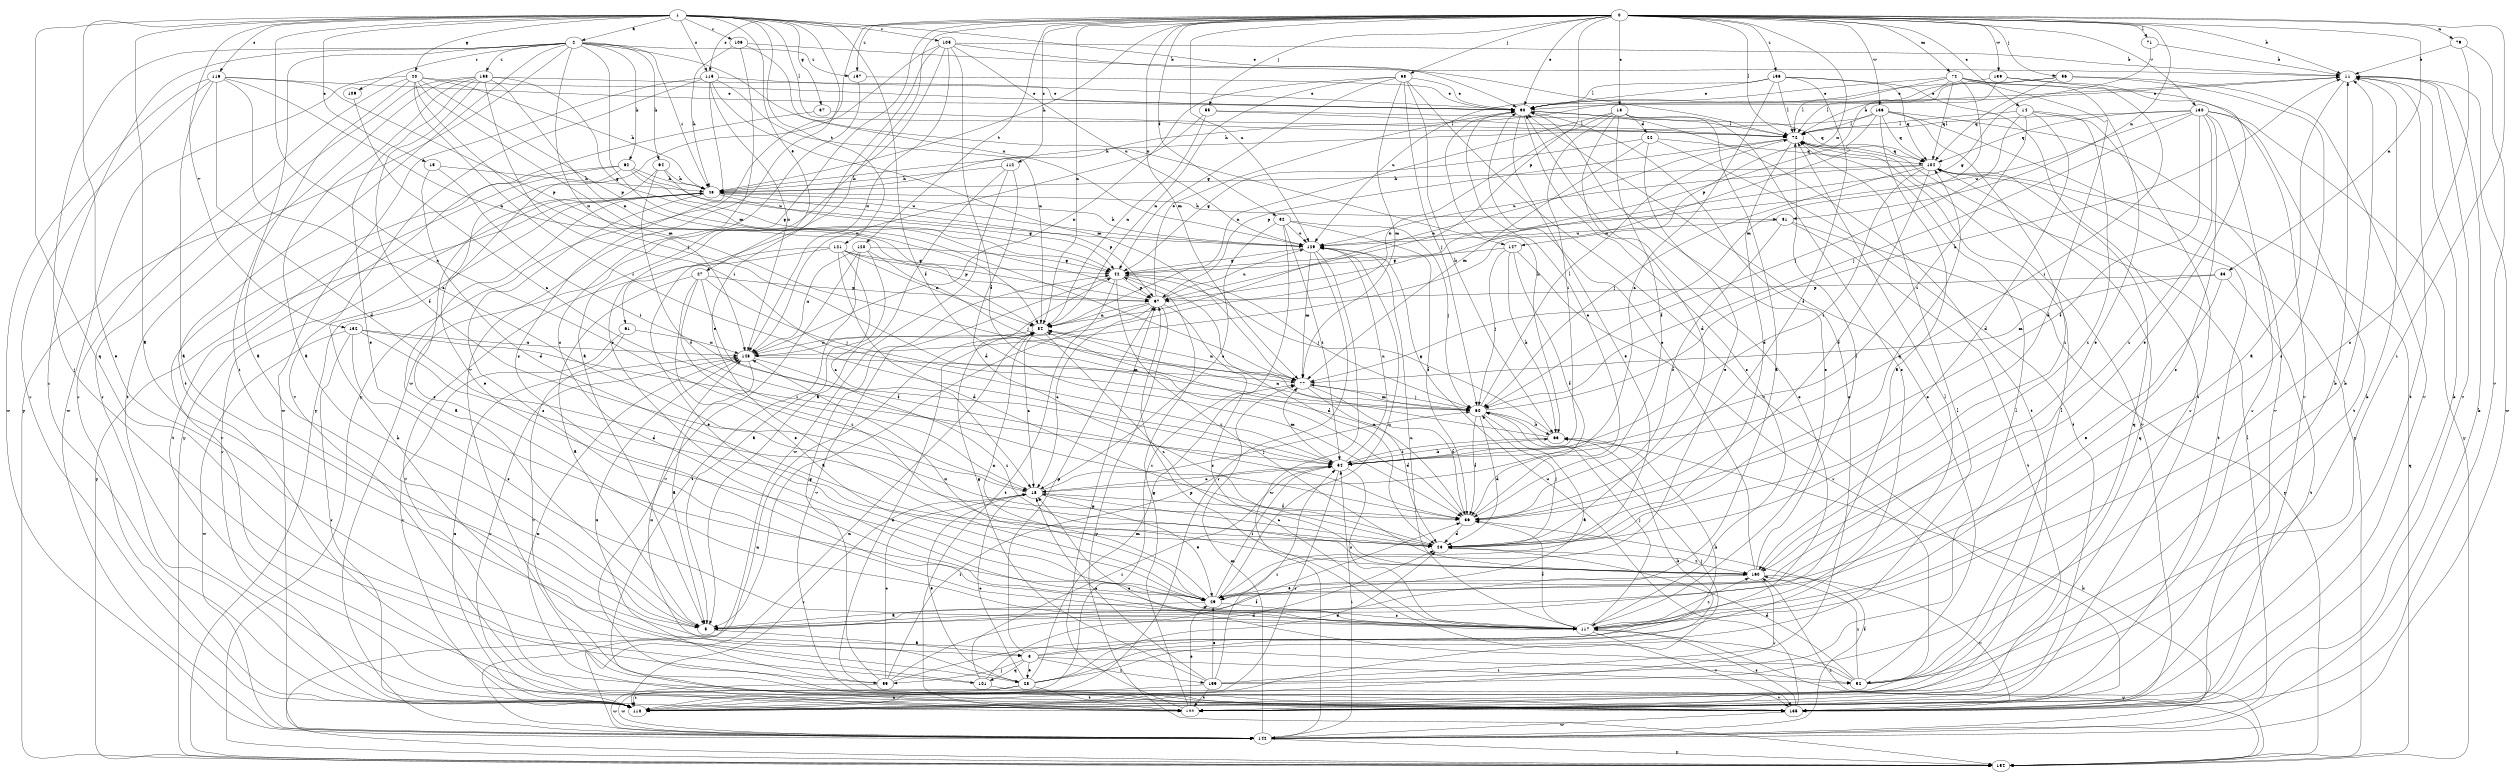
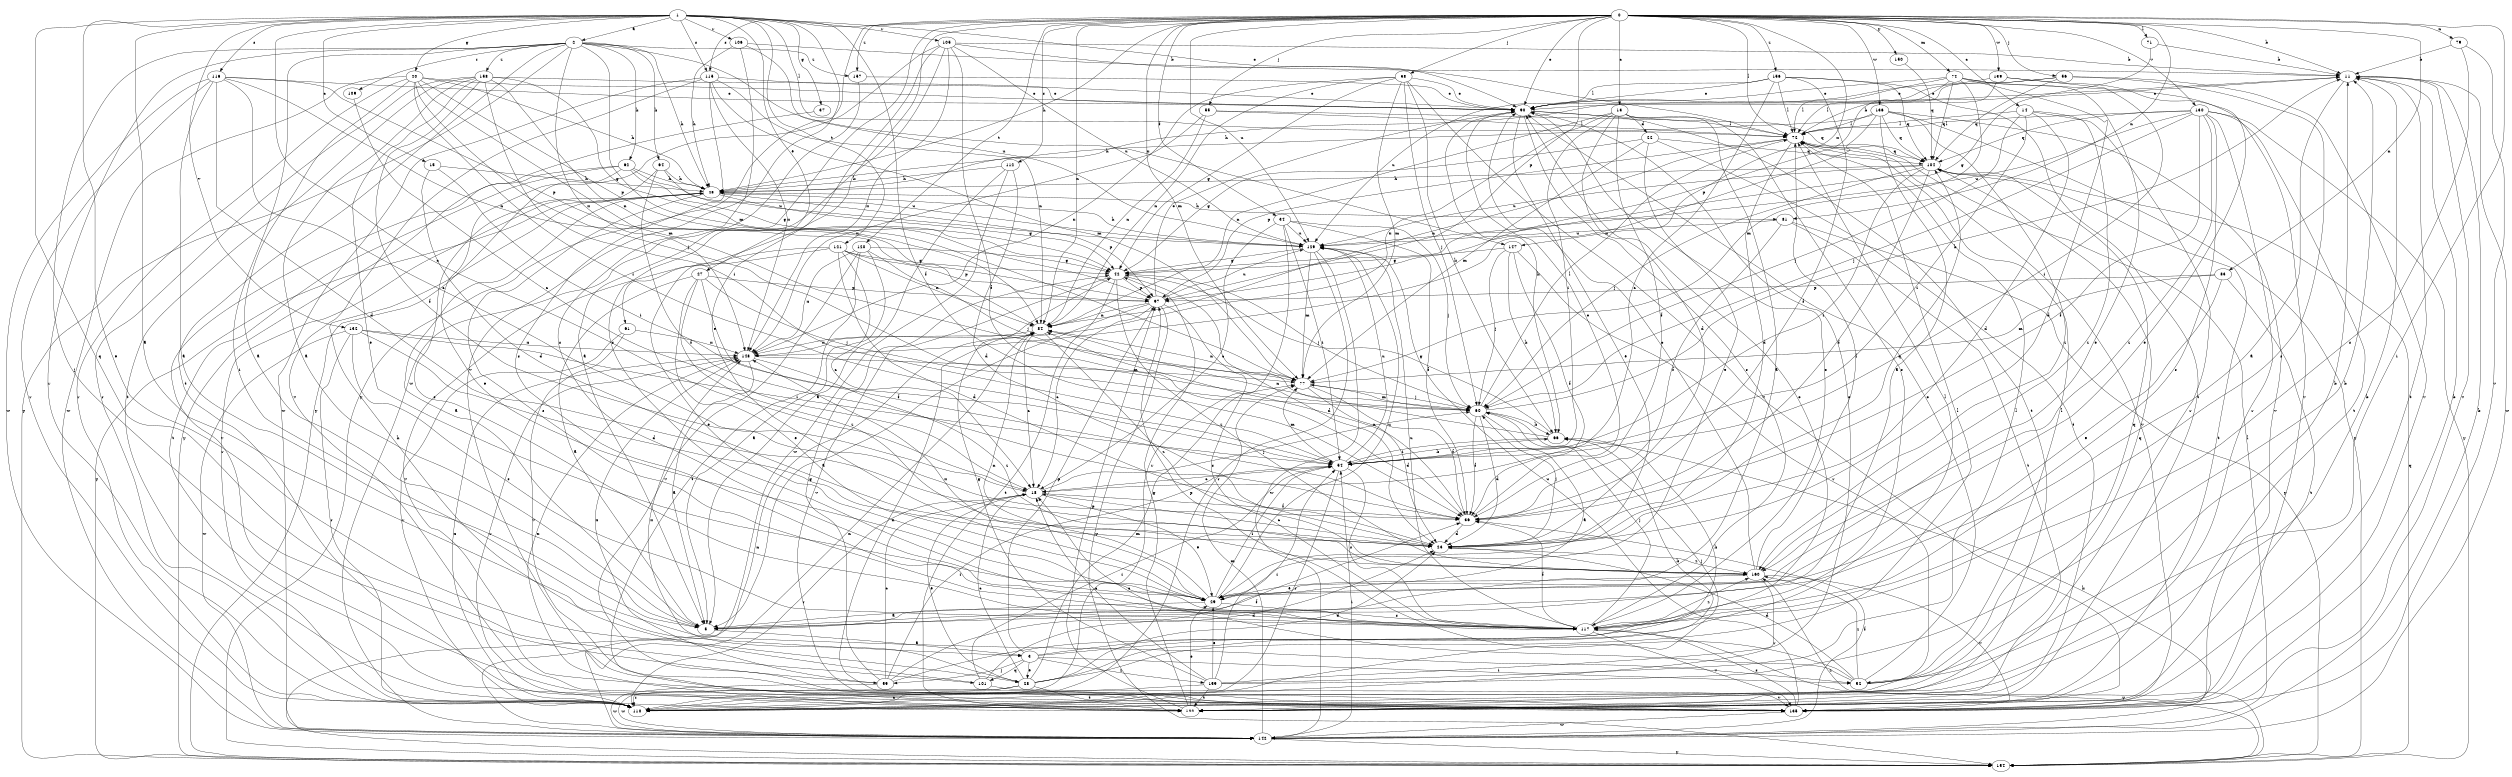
node "150": added
edge "37" -> "72": removed, label "l"
edge "2" -> "48": label "i" -> "h"
node "32": label "32" -> "34"
